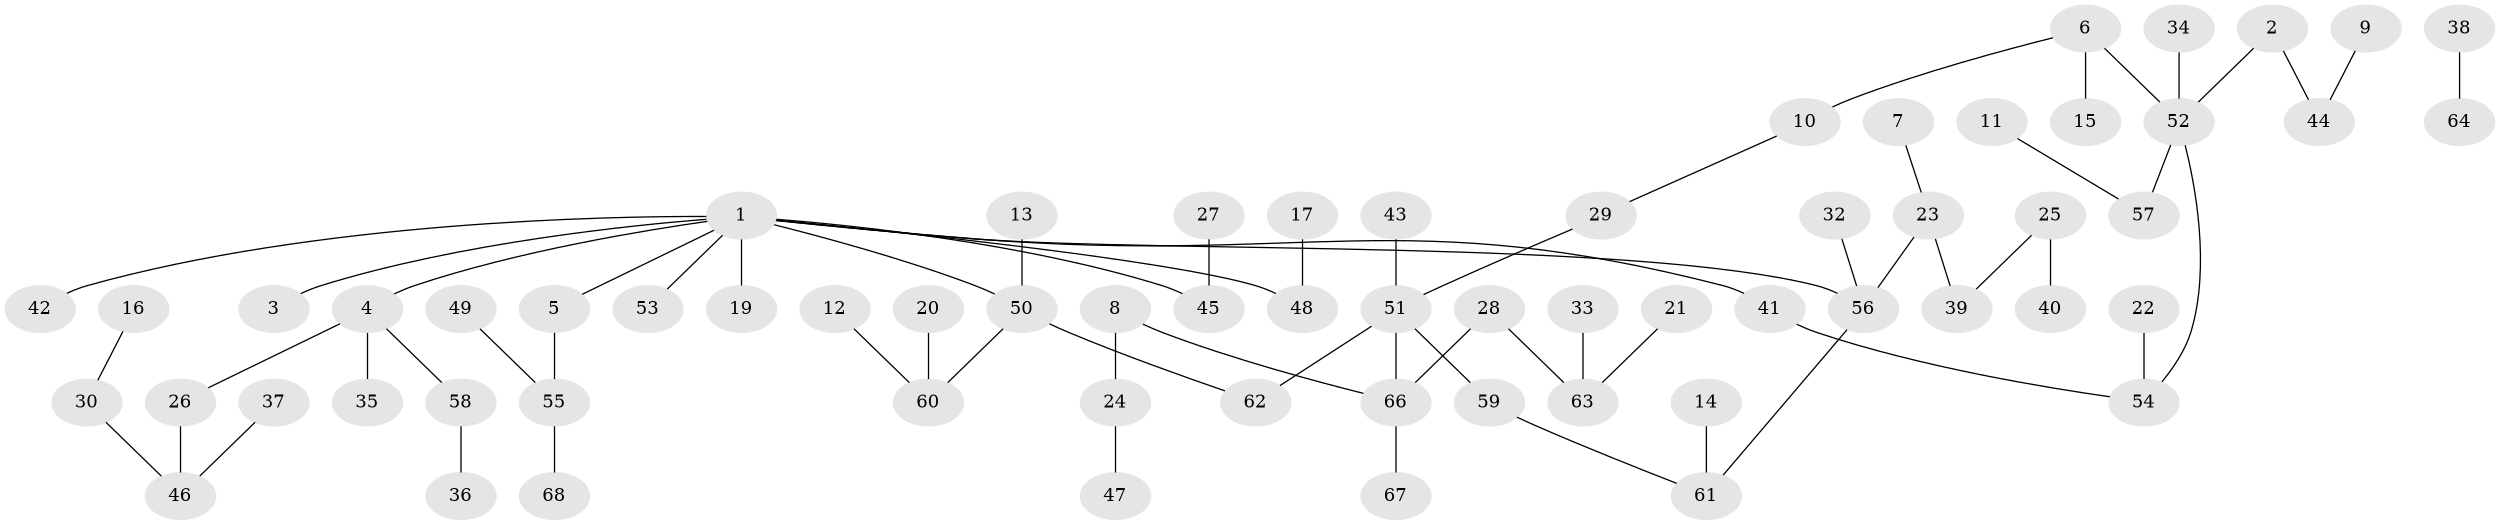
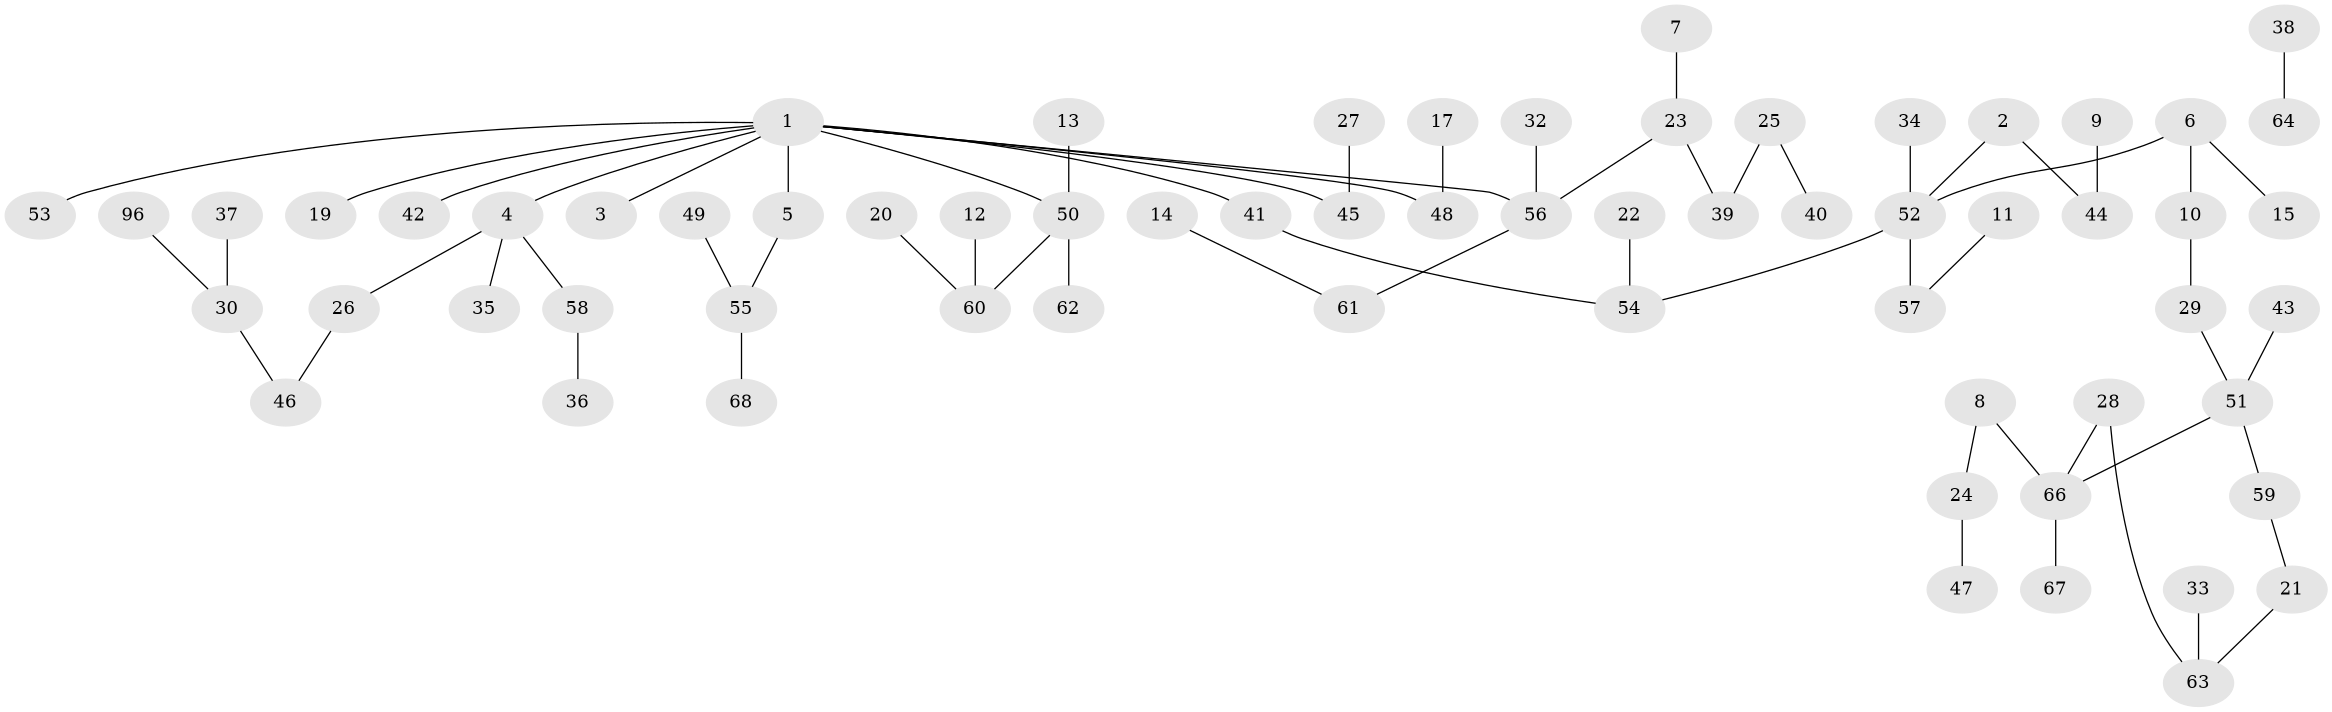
node "16": label "16" -> "96"
edge "51" -- "62": removed
edge "37" -- "46": now "37" -- "30"
edge "59" -- "61": now "59" -- "21"
